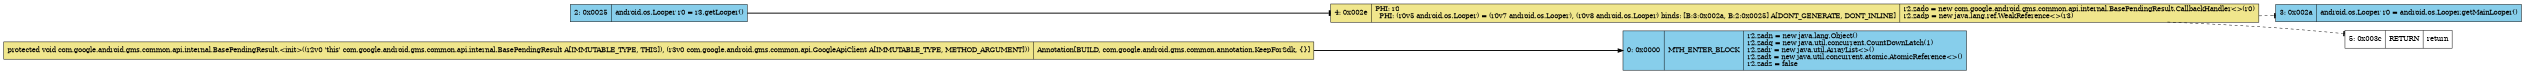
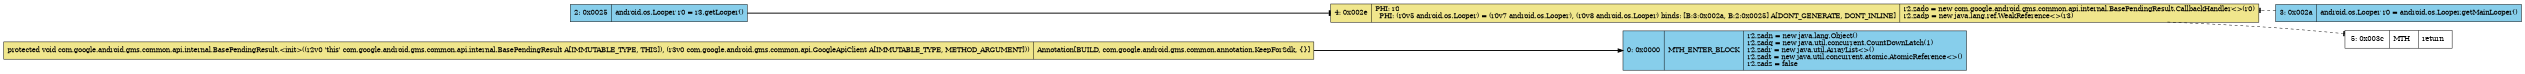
edge "4: 0x002e" -> "3: 0x002a": reversed
node "5: 0x003c": text "RETURN" -> "MTH"
